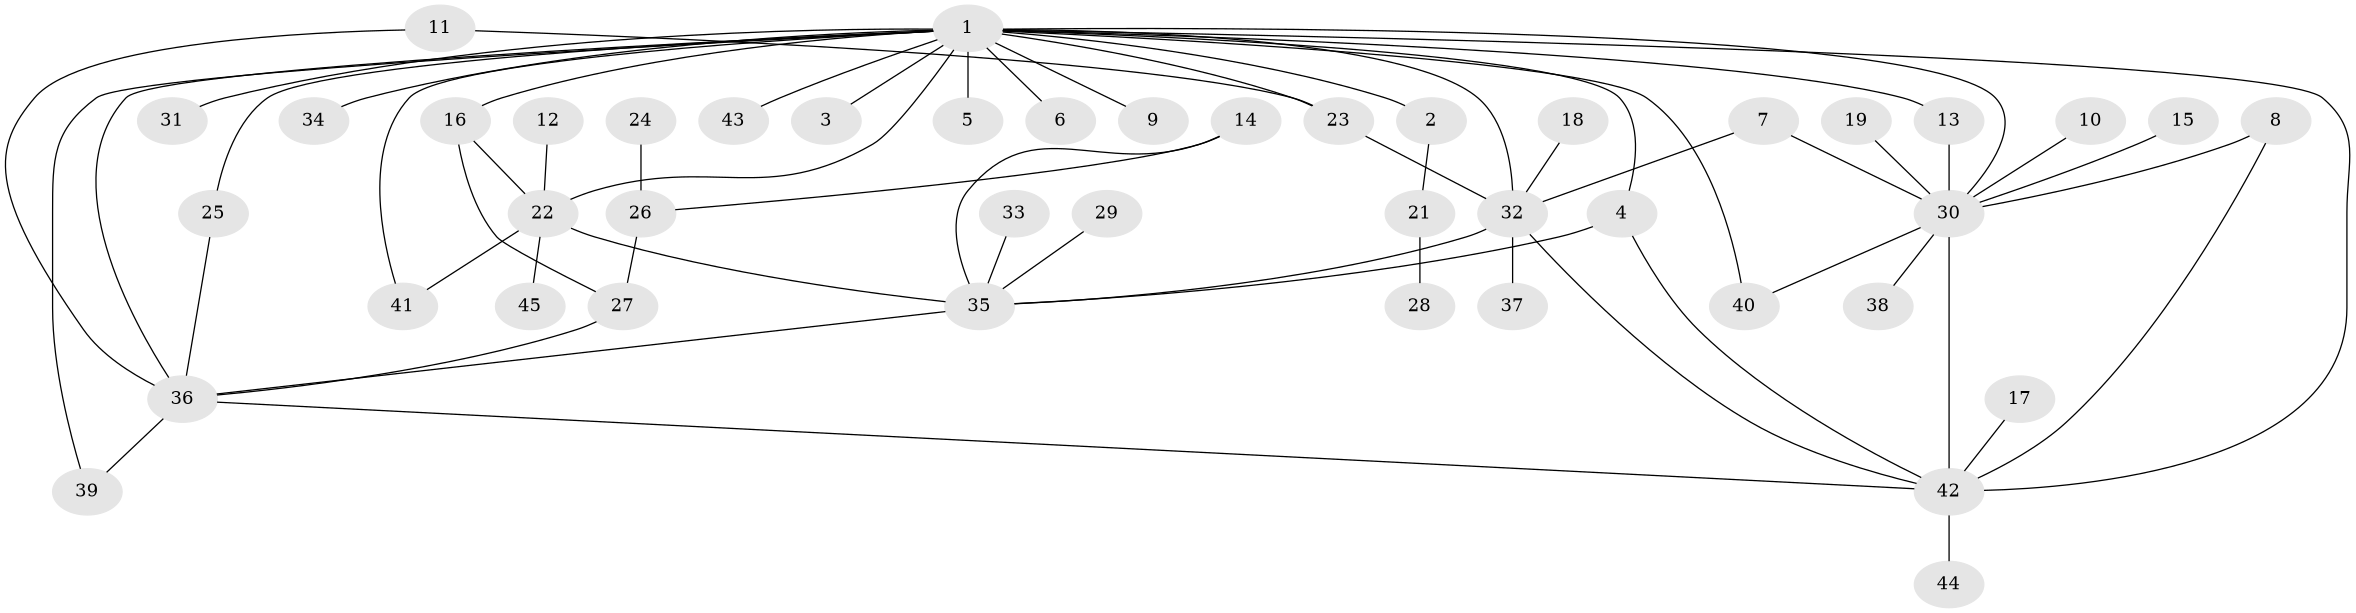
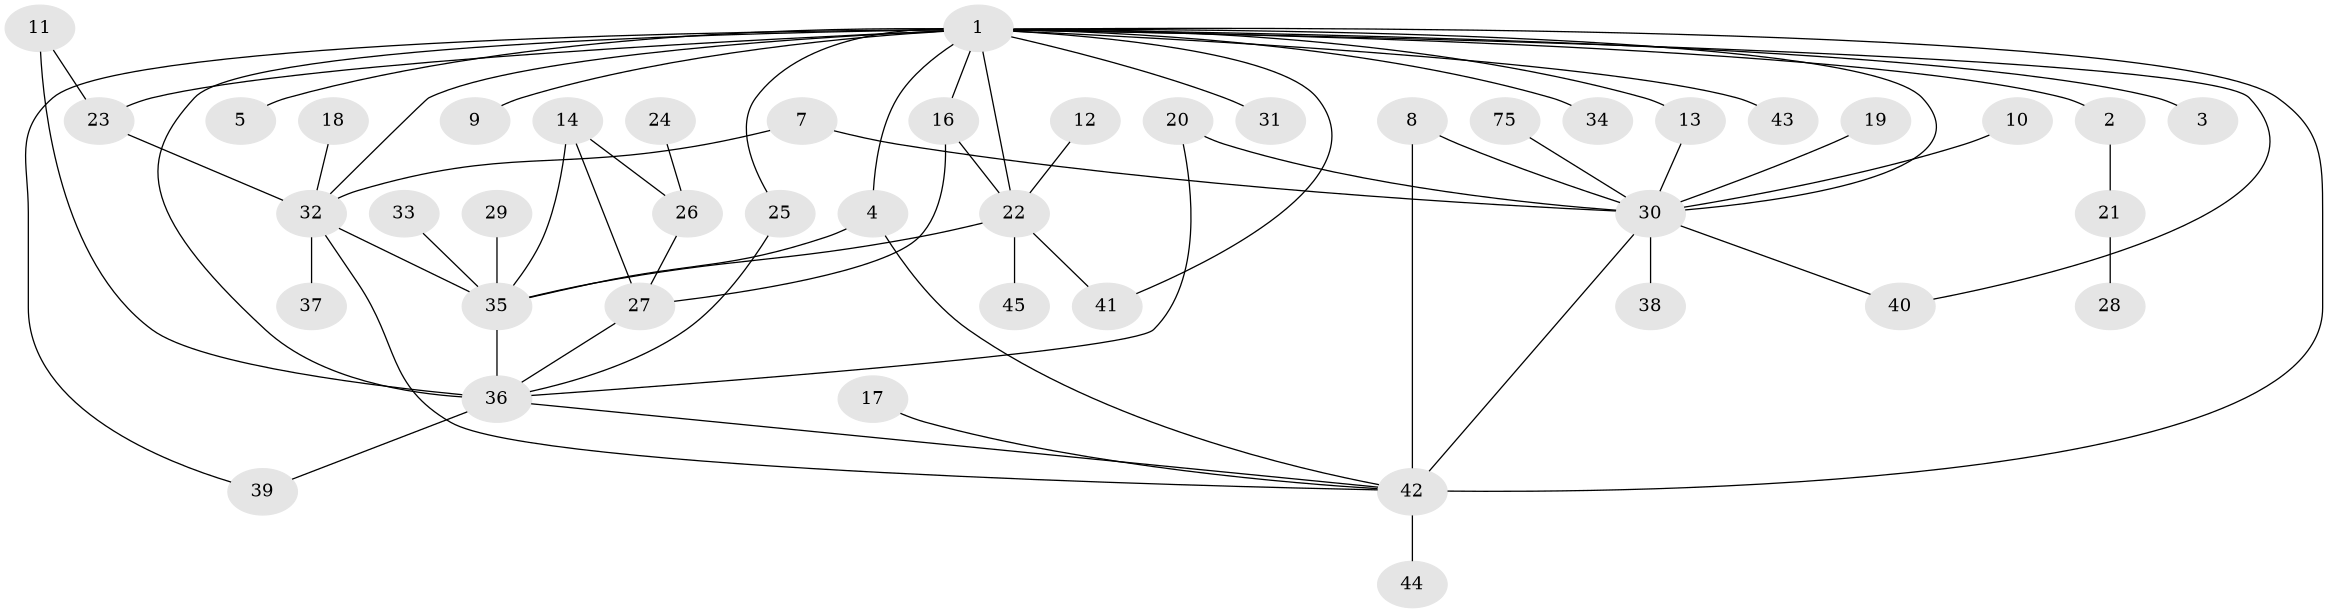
node "6": removed
node "20": added
node "15": label "15" -> "75"
edge "14" -- "27": added
